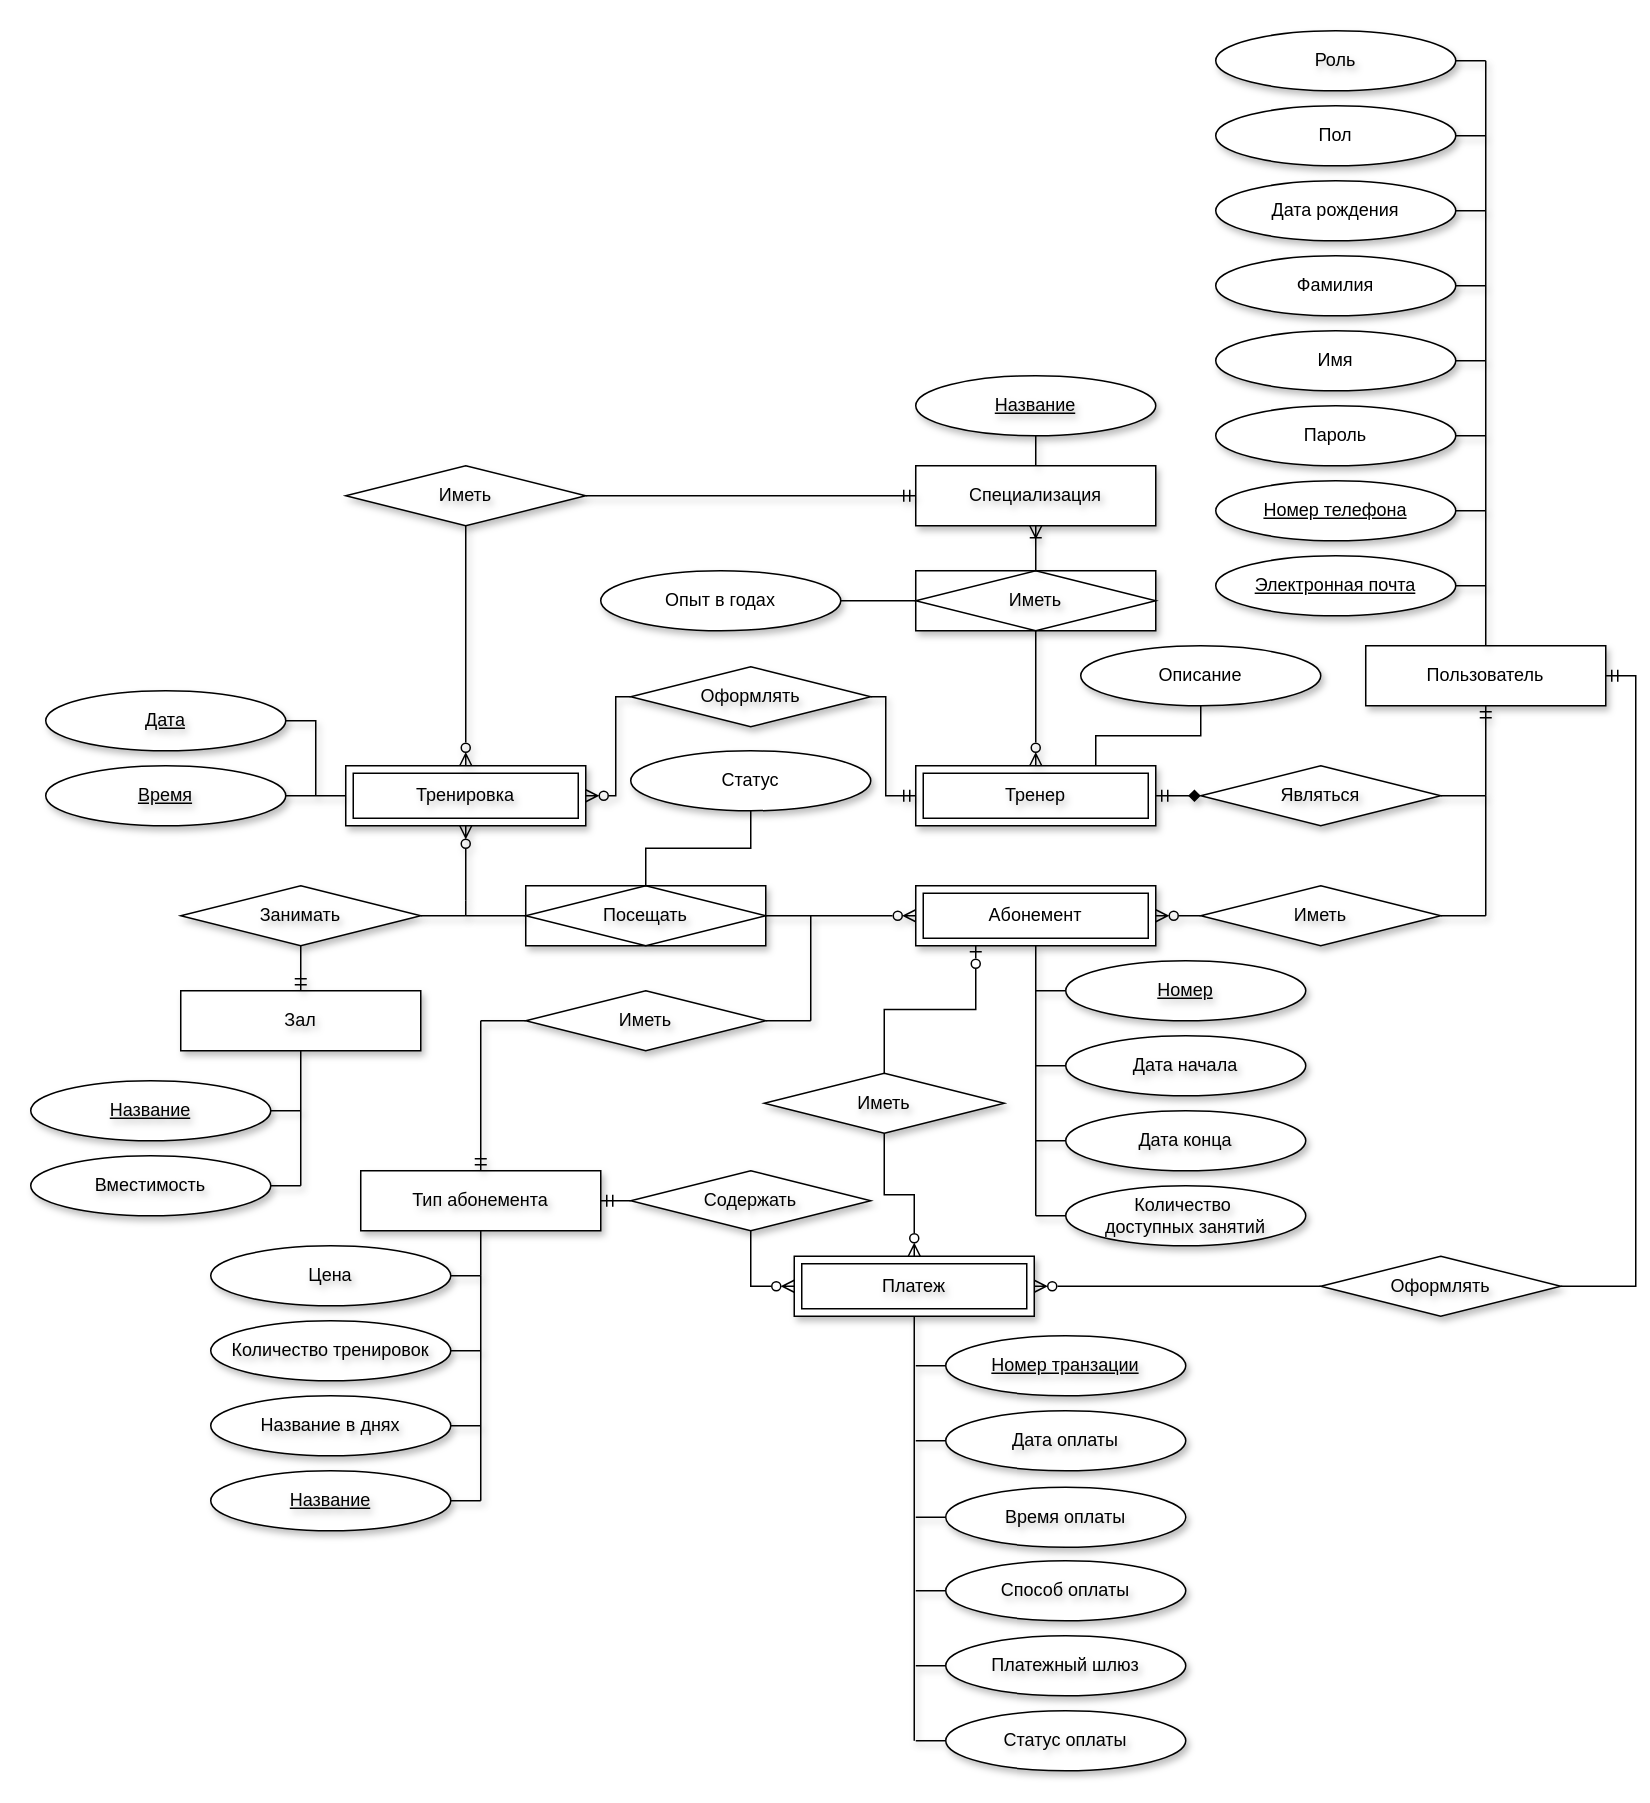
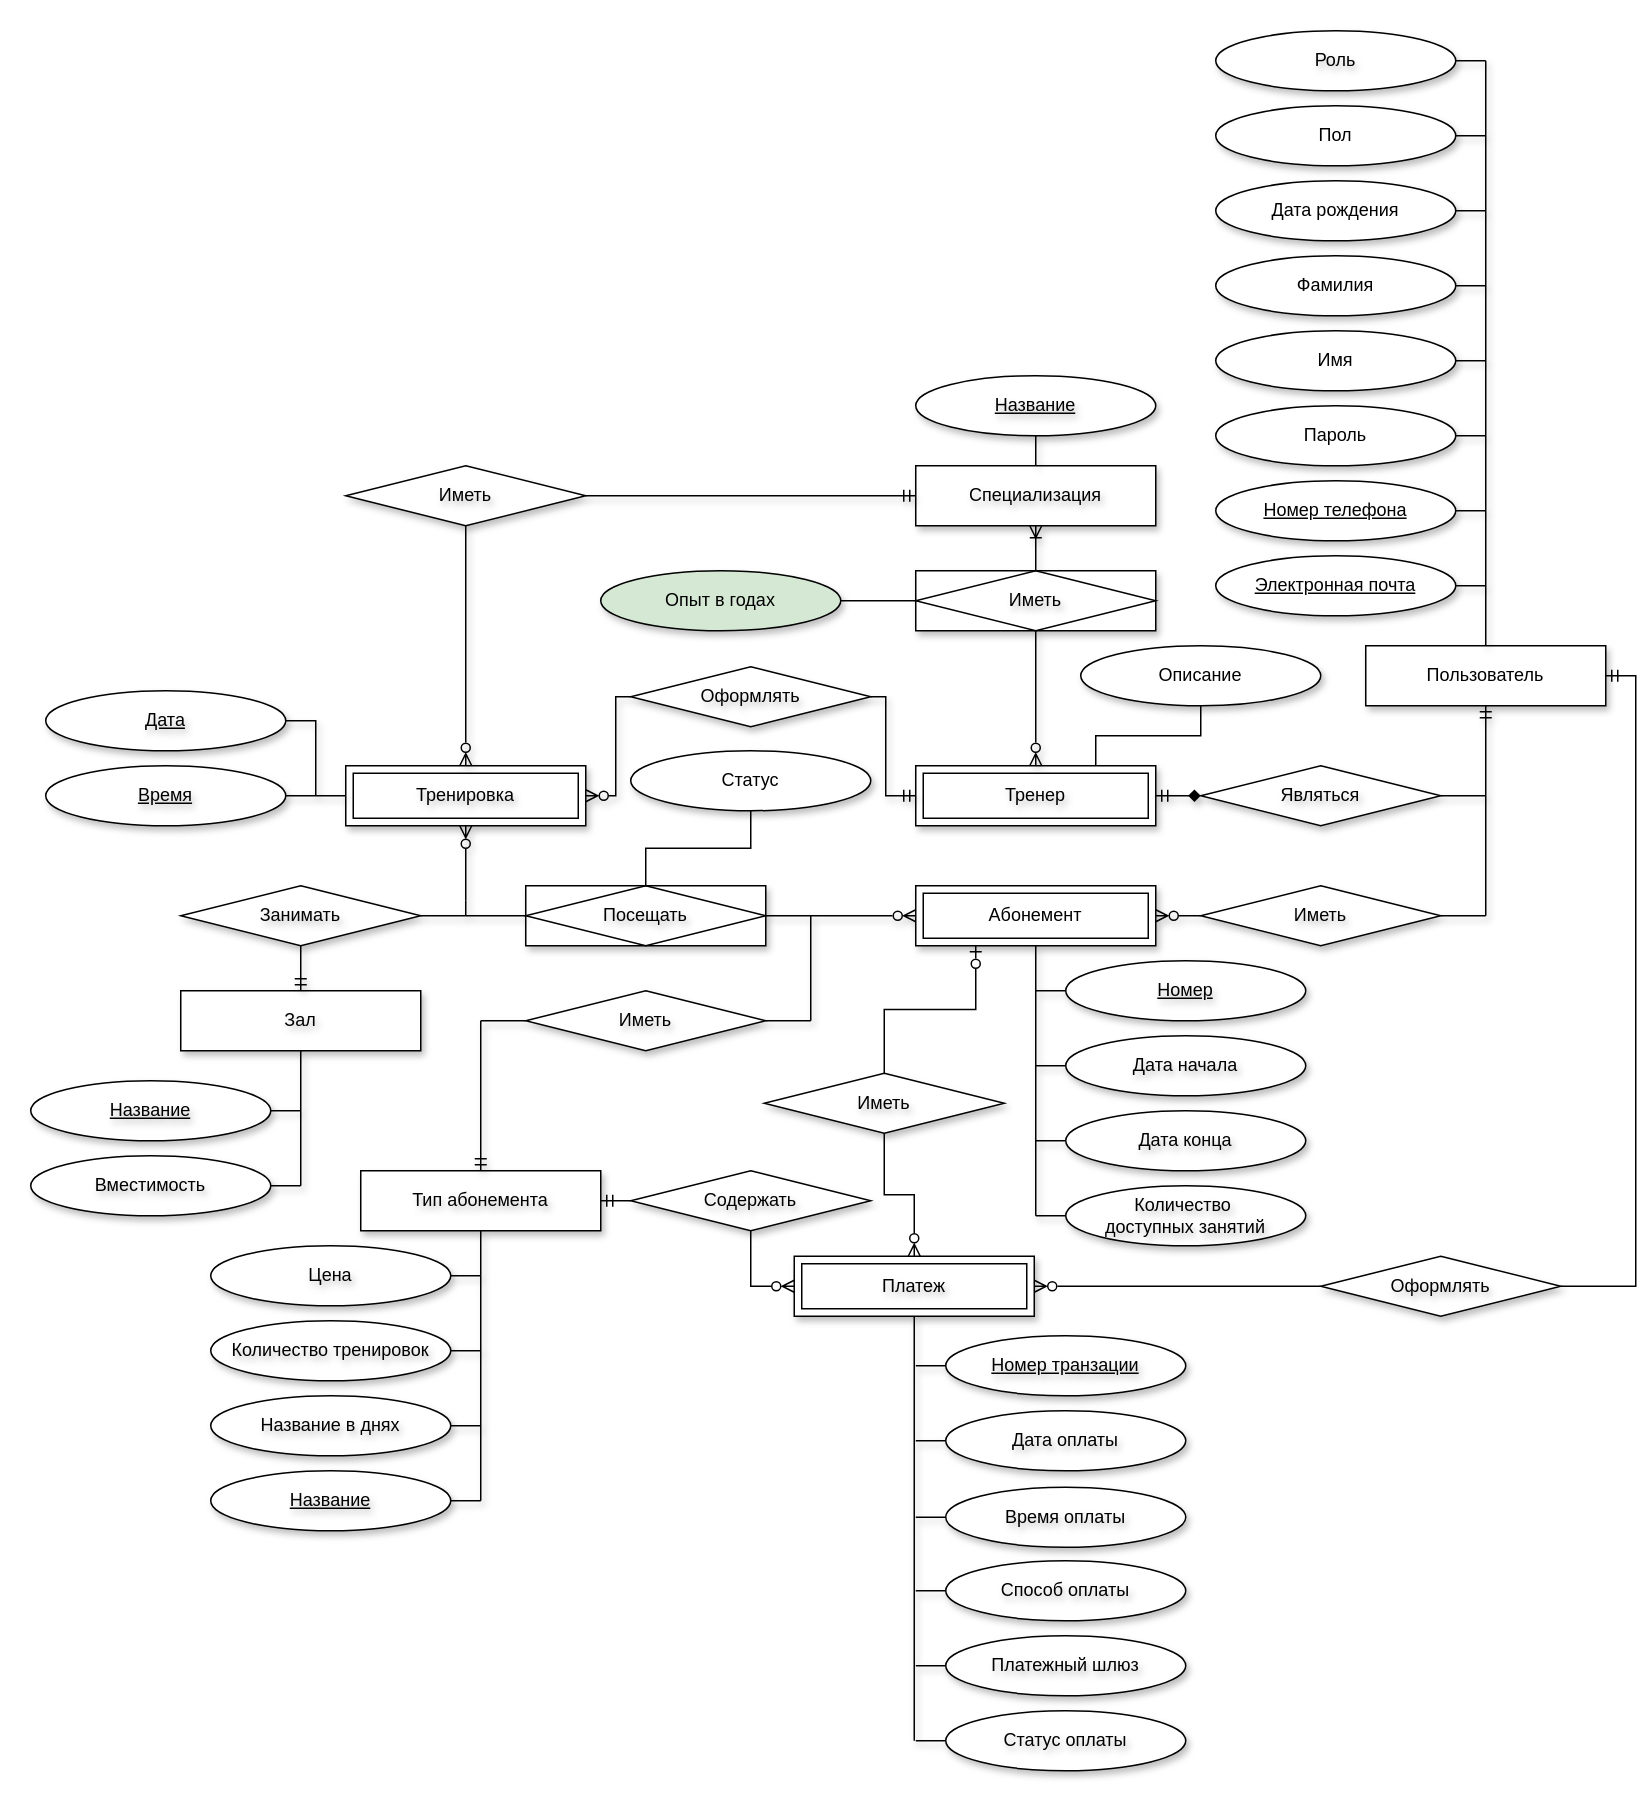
node "Опыт в годах": fillcolor #ffffff -> #d5e8d4
